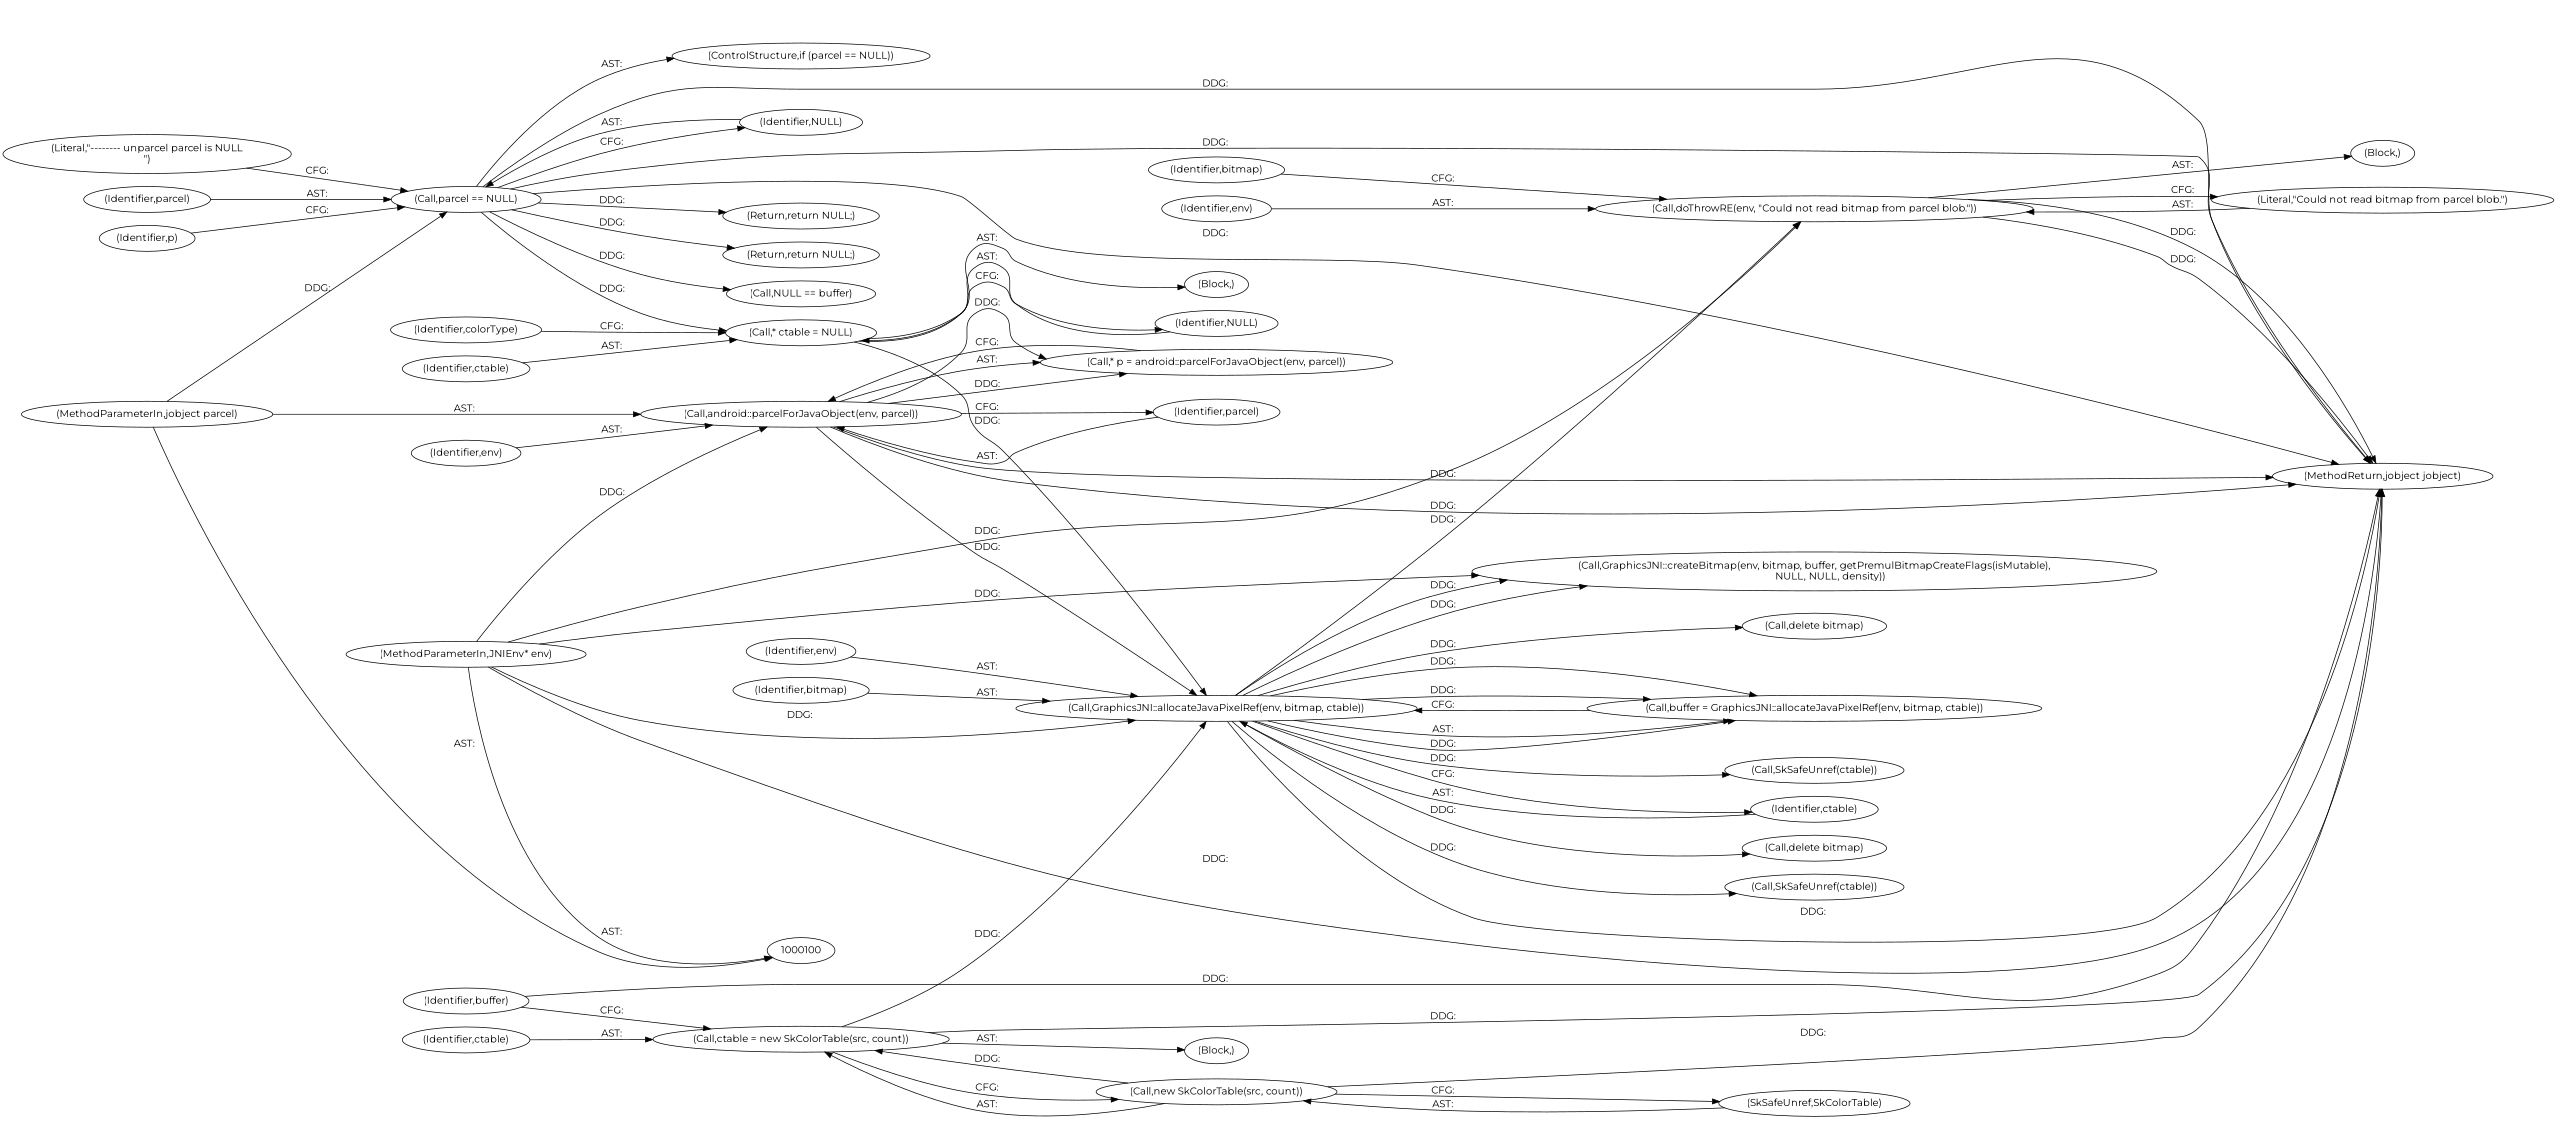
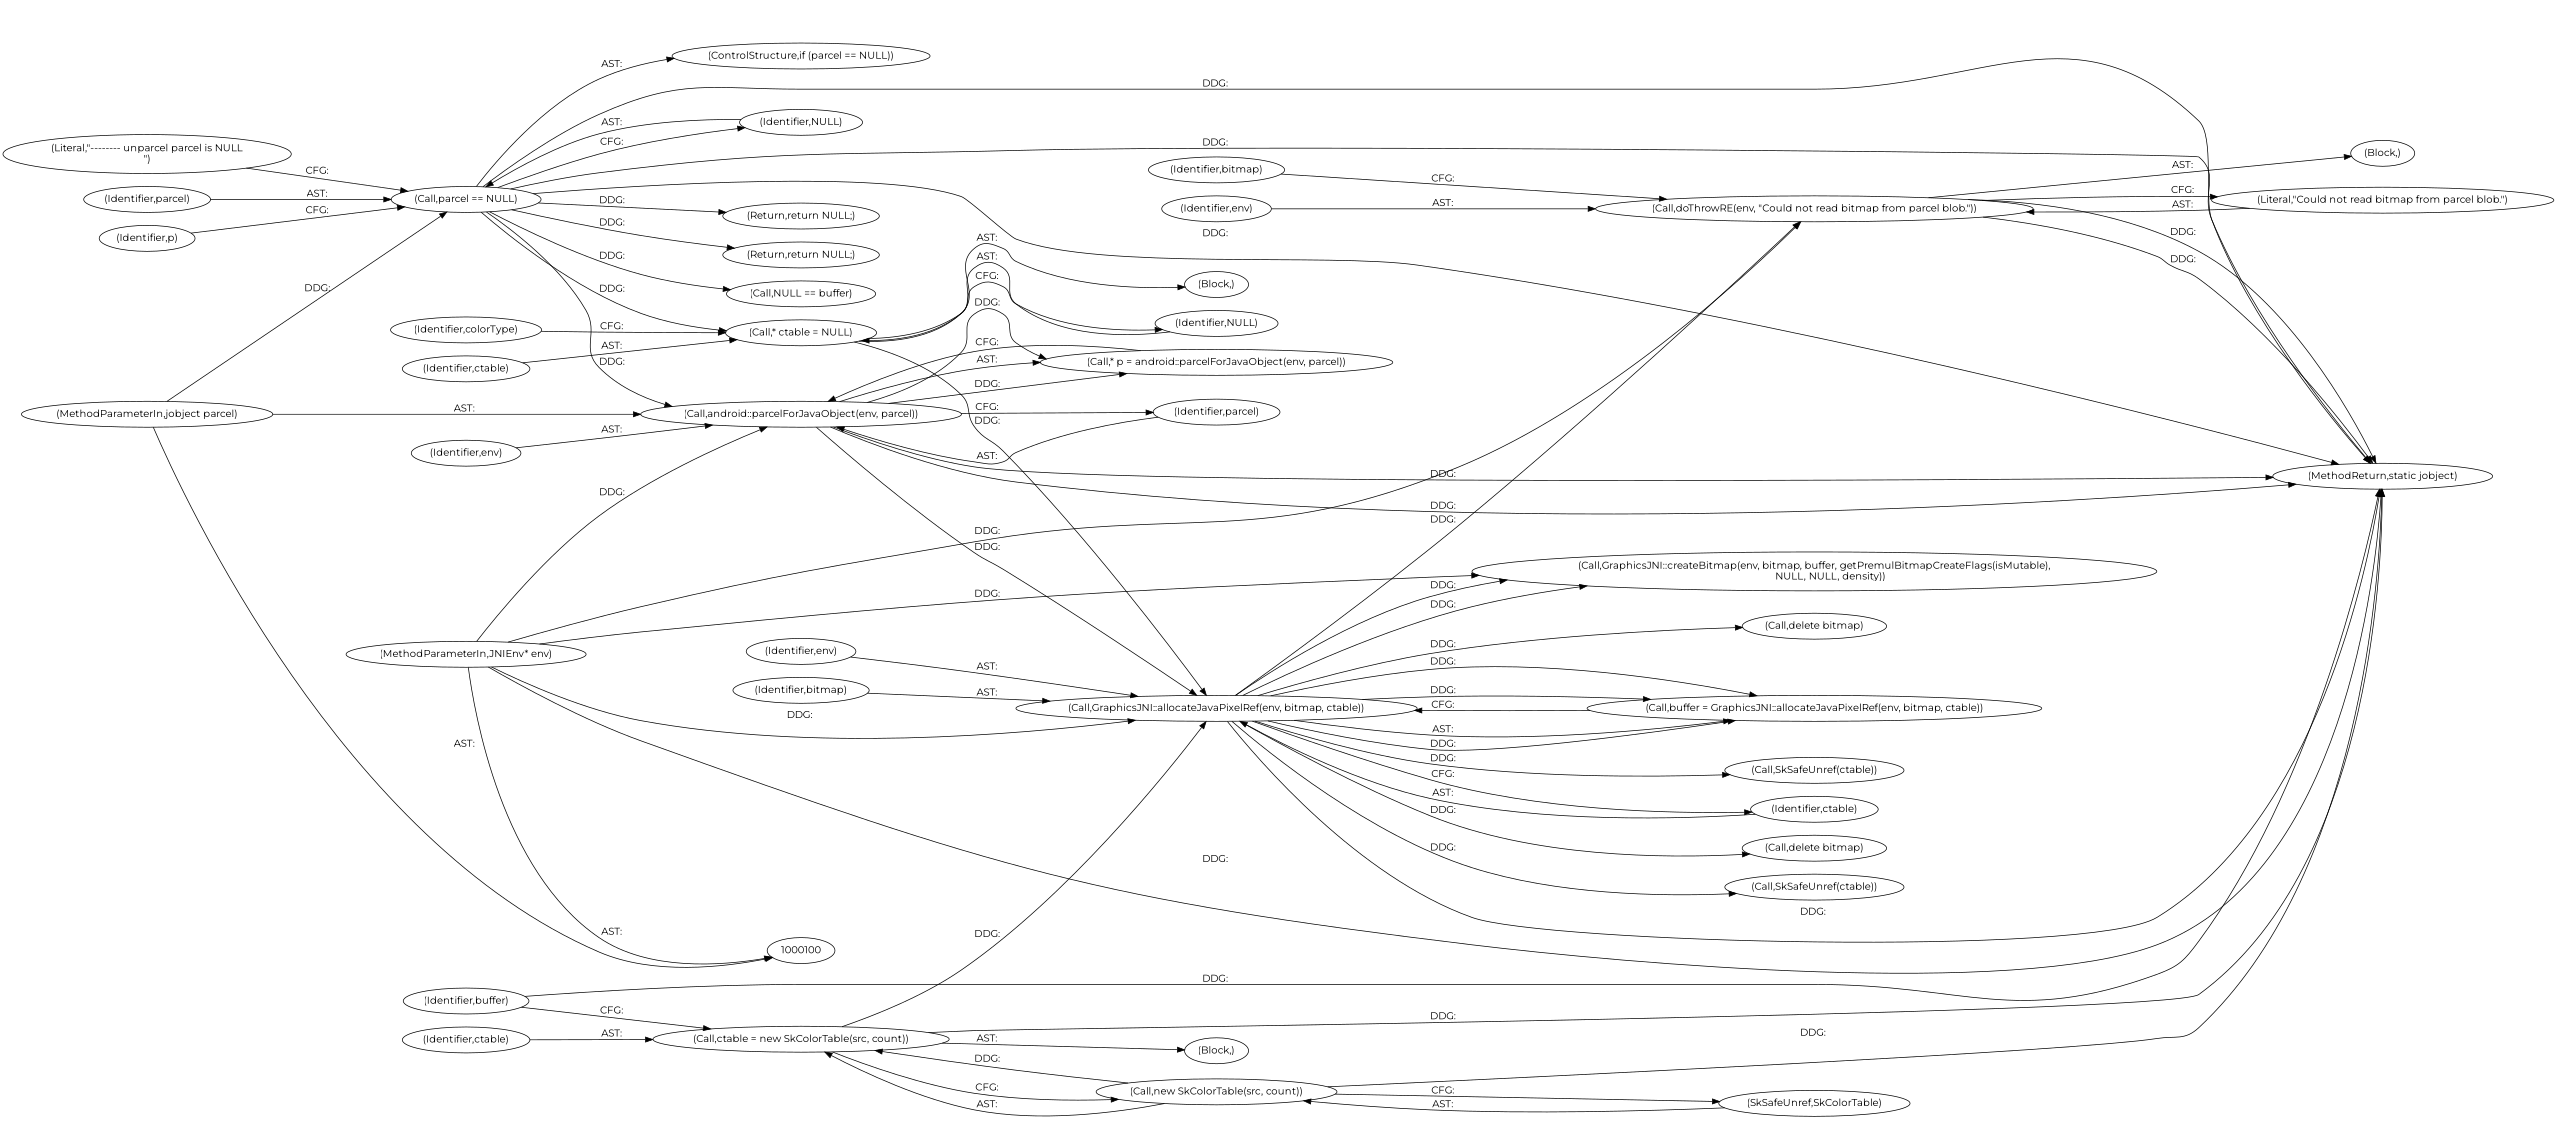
edge "(Call,parcel == NULL)" -> "(Call,android::parcelForJavaObject(env, parcel))": added, label "DDG:"
node "(MethodReturn,jobject jobject)": label "(MethodReturn,jobject jobject)" -> "(MethodReturn,static jobject)"
